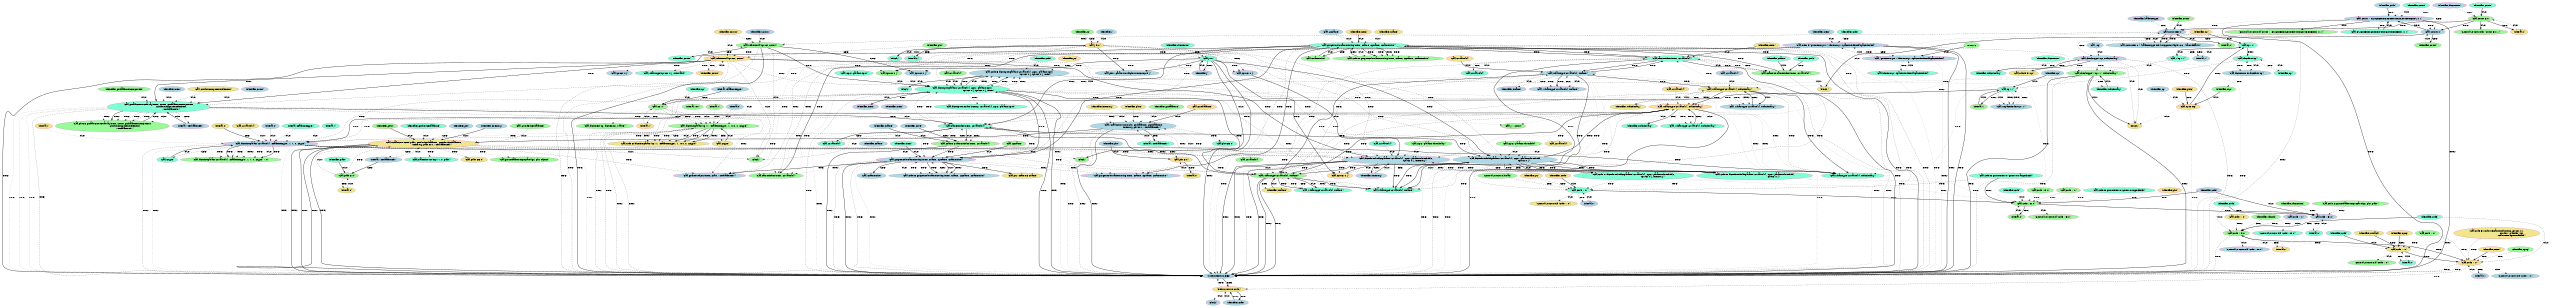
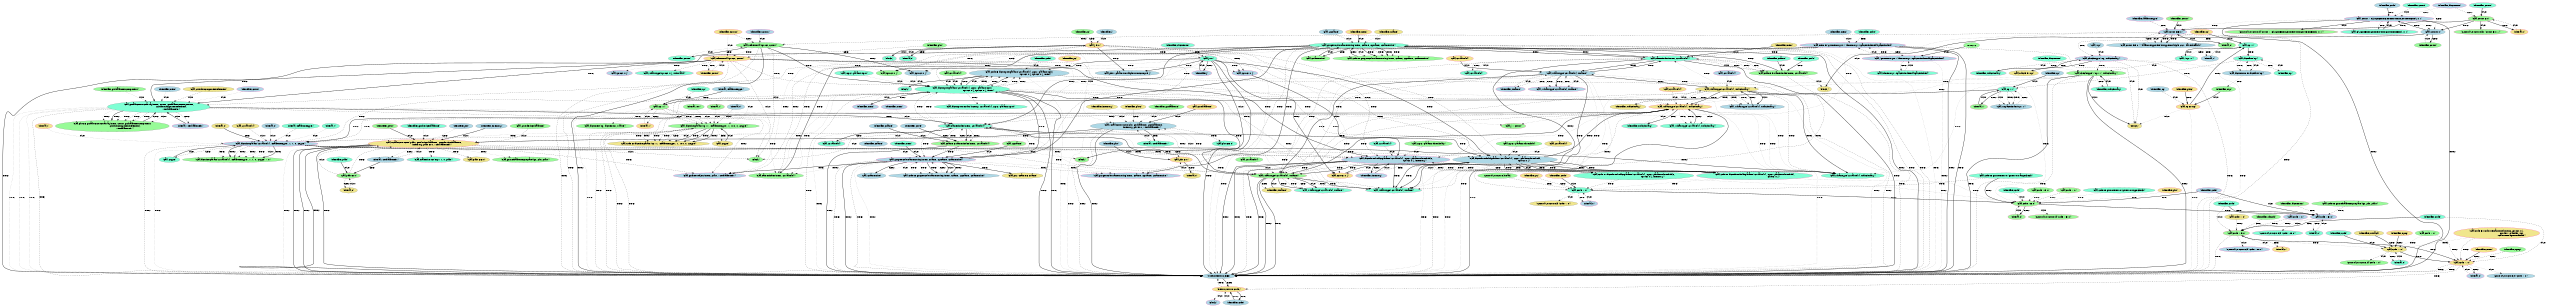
edge "(Call,refset_null(sprocs, count))" -> "(Call,sprocs + j)": label "CFG: " -> "DDG: "
node "(Call,gs_sethalftone_prepare(igs, pht, object))": label "(Call,gs_sethalftone_prepare(igs, pht, object))" -> "(Call,gs_sethalftone_prepare(igs, pht, pdht))"
